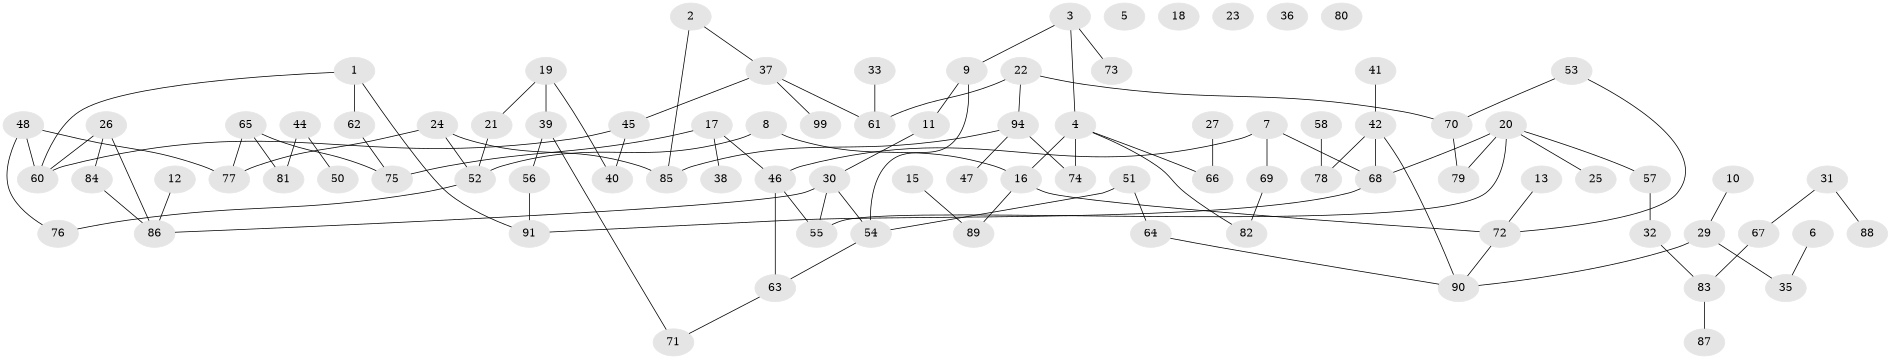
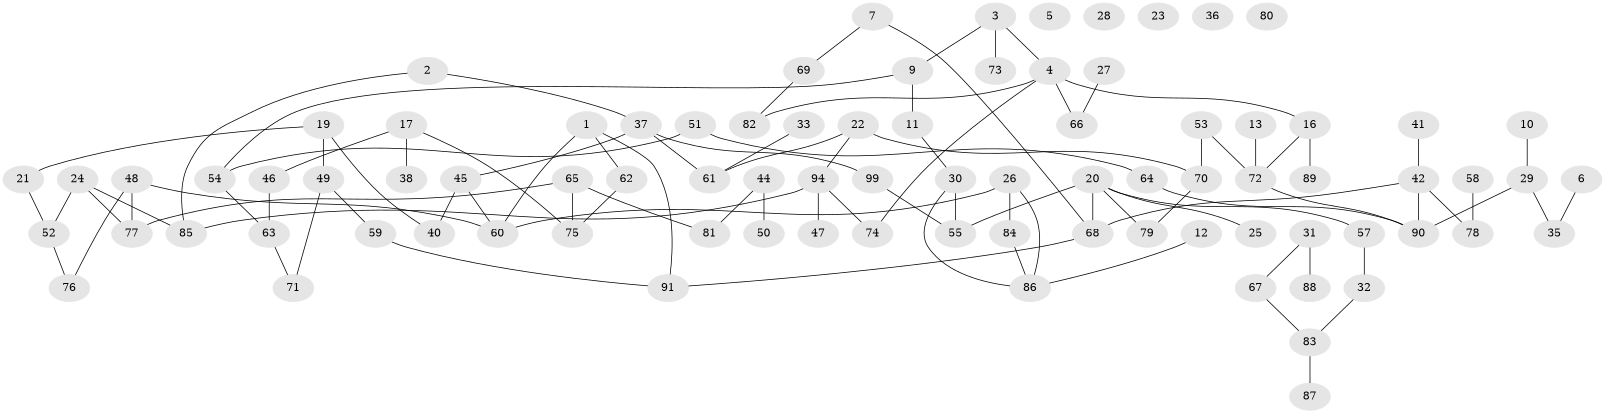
node "18": label "18" -> "28"
node "39": label "39" -> "49"
node "8": removed
edge "7" -- "46": removed
node "56": label "56" -> "59"
node "15": removed
edge "46" -- "55": now "99" -- "55"
edge "30" -- "54": removed
